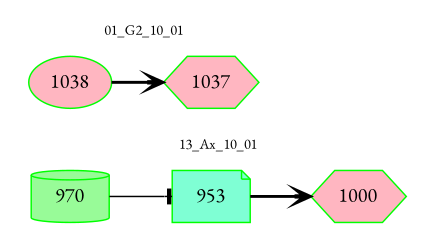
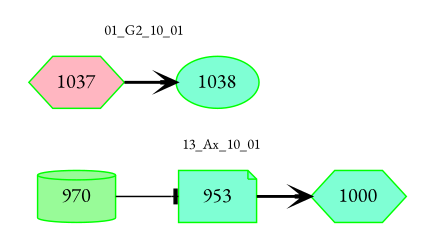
node "1038": fillcolor lightpink -> aquamarine
edge "1038" -> "1037": reversed
node "1000": fillcolor lightpink -> aquamarine
